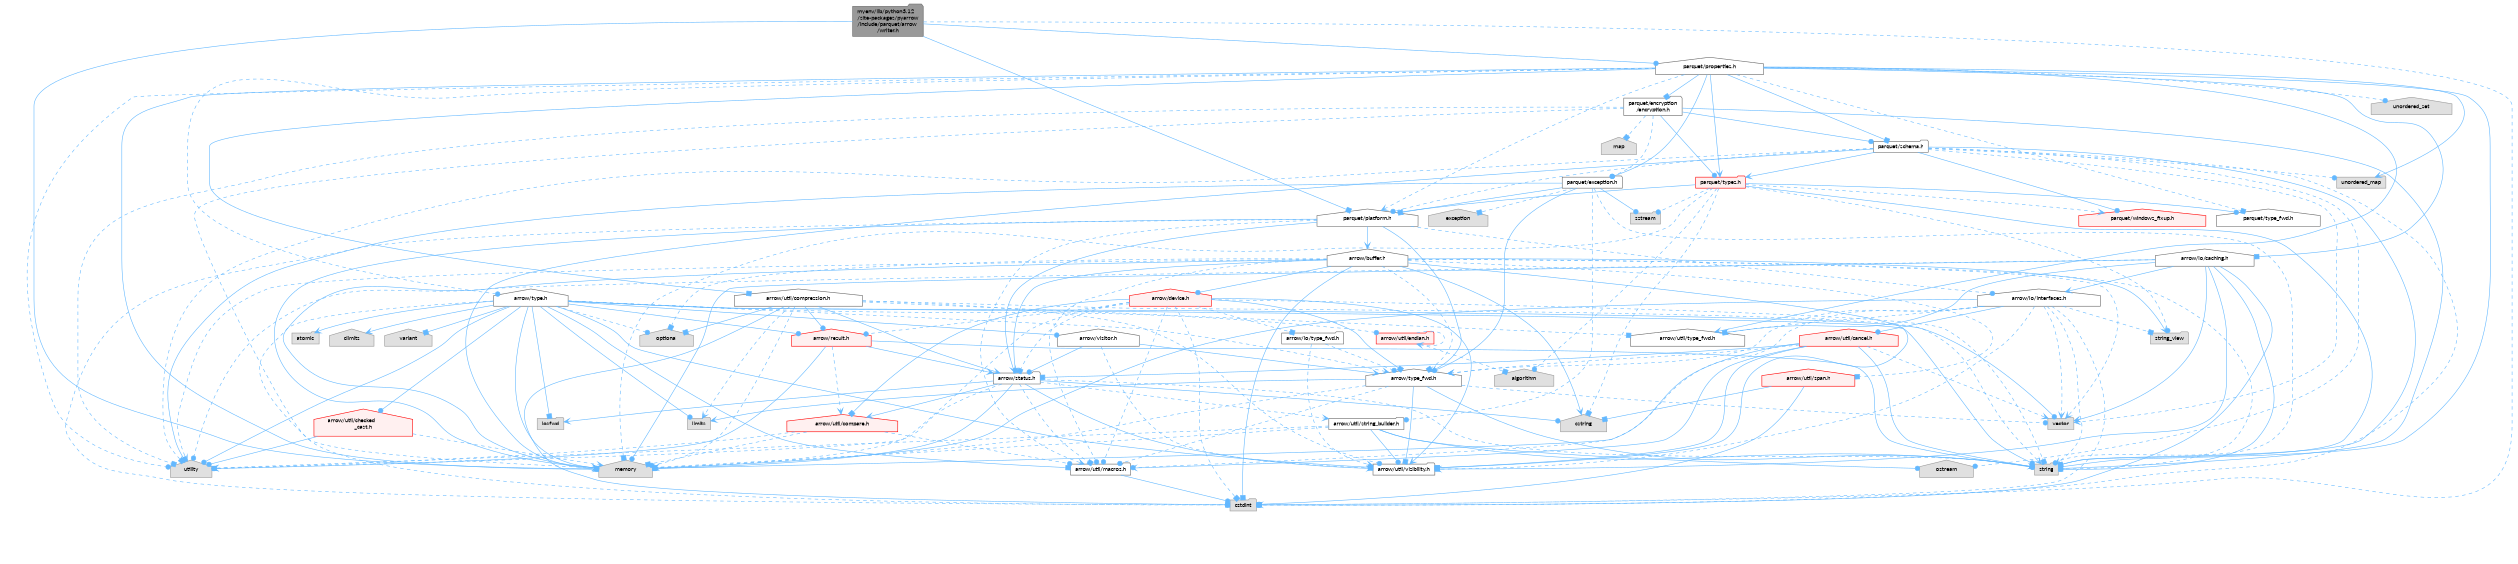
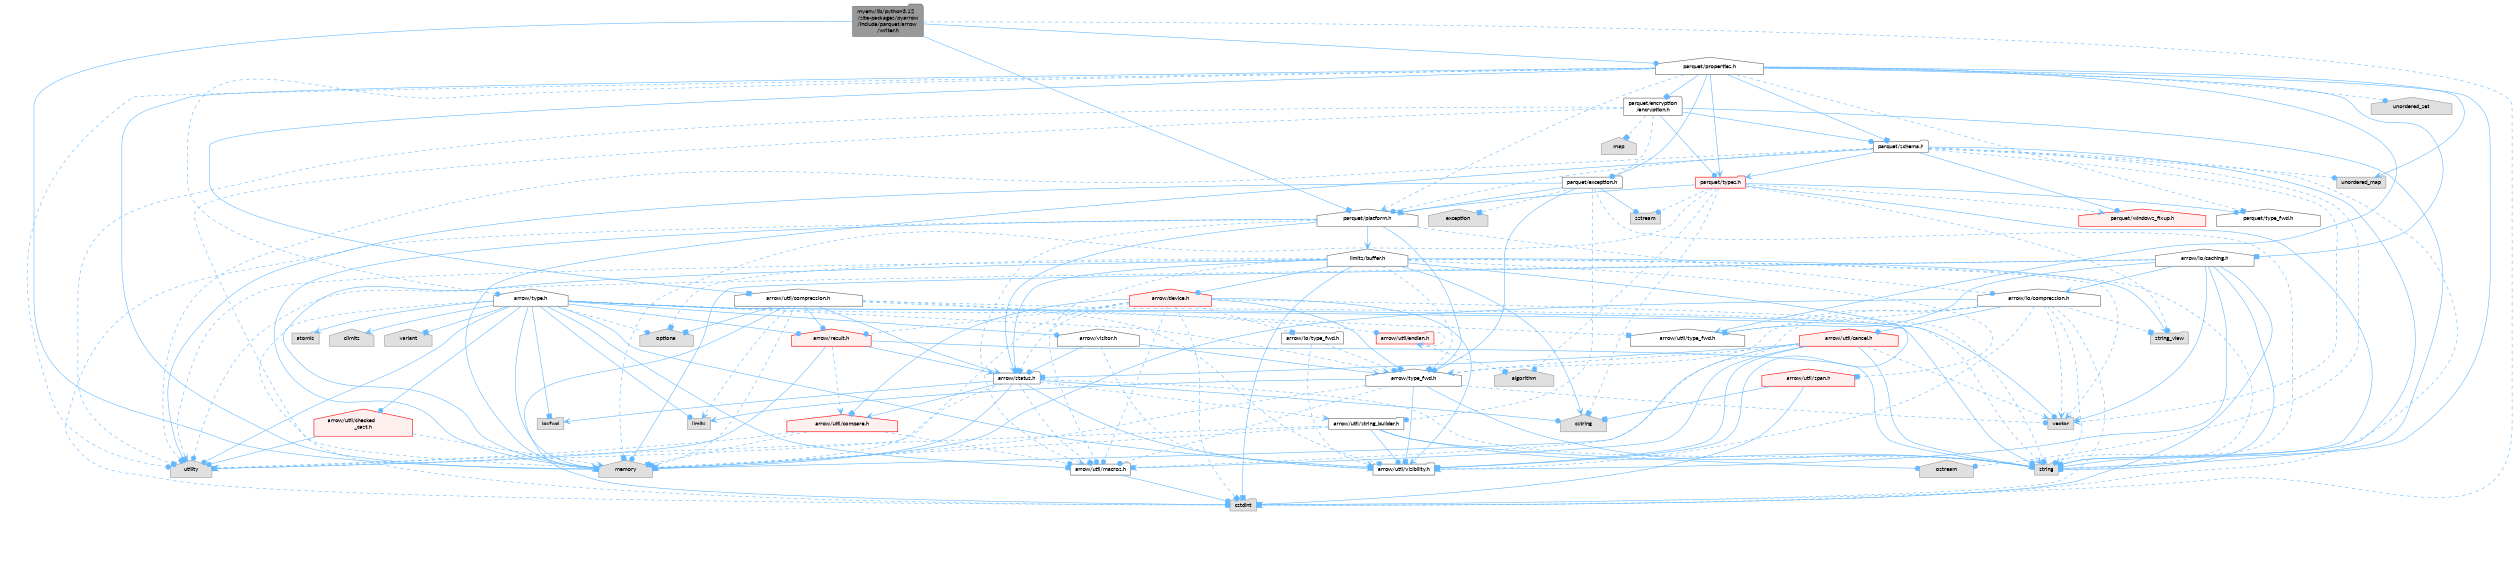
node "arrow/buffer.h": label "arrow/buffer.h" -> "limits/buffer.h"
node "arrow/io/interfaces.h": label "arrow/io/interfaces.h" -> "arrow/io/compression.h"
